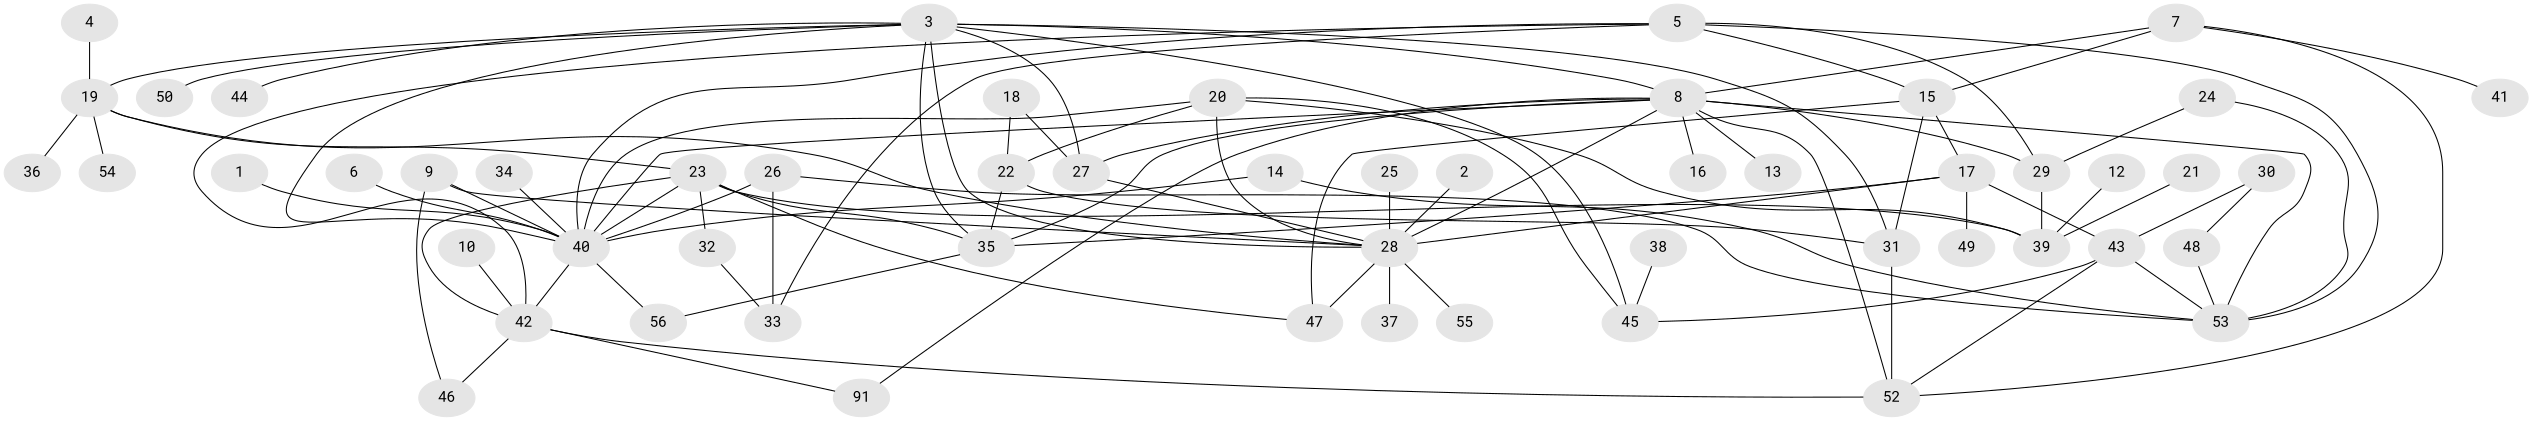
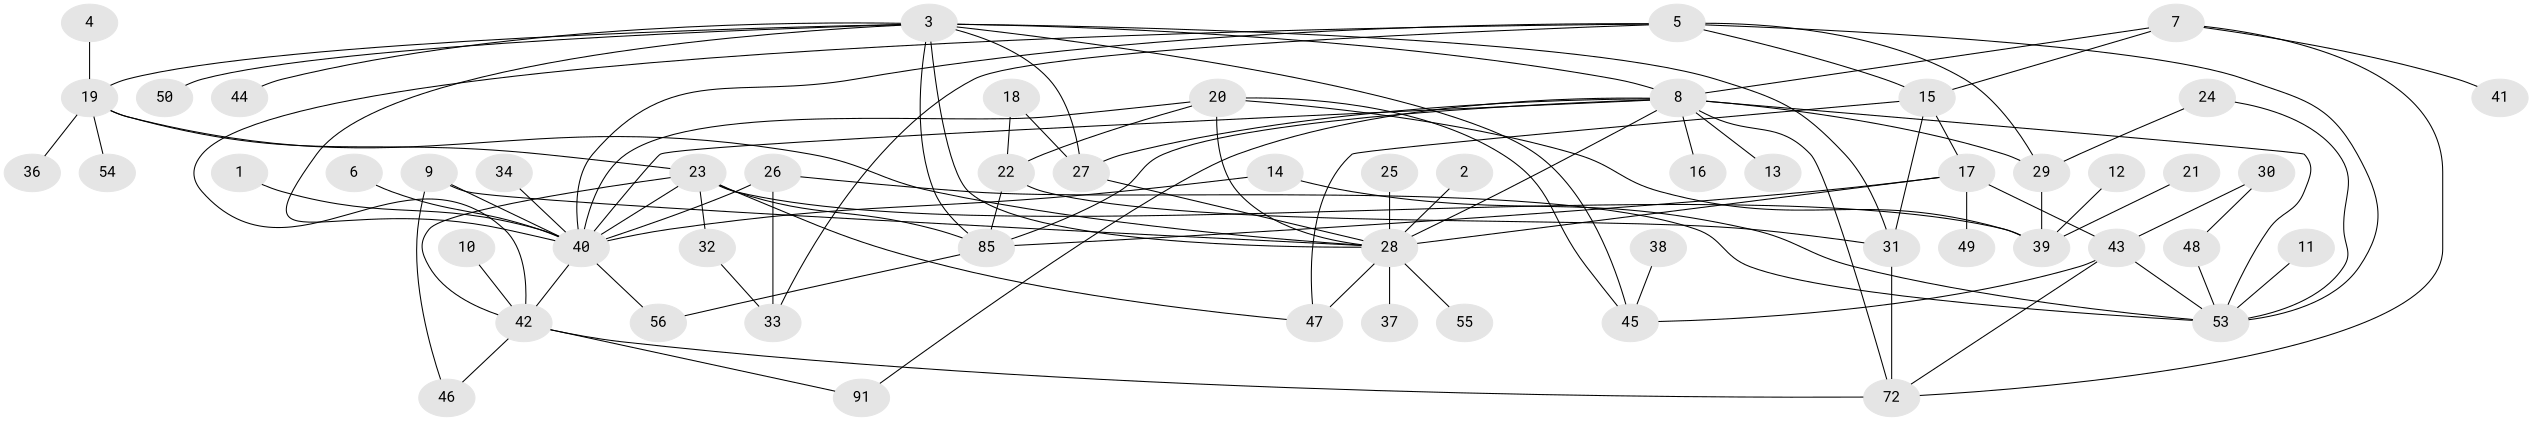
node "35": label "35" -> "85"
node "11": added
node "52": label "52" -> "72"
